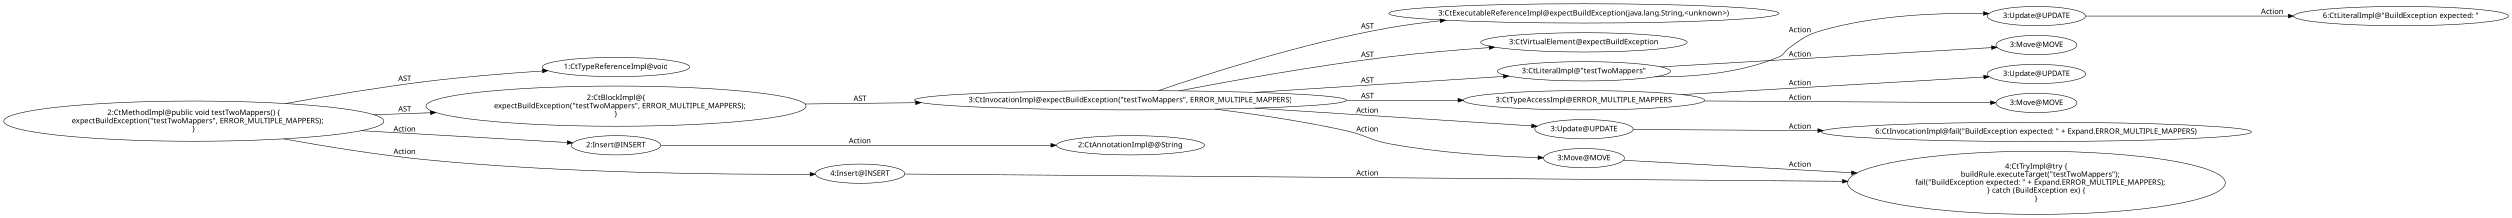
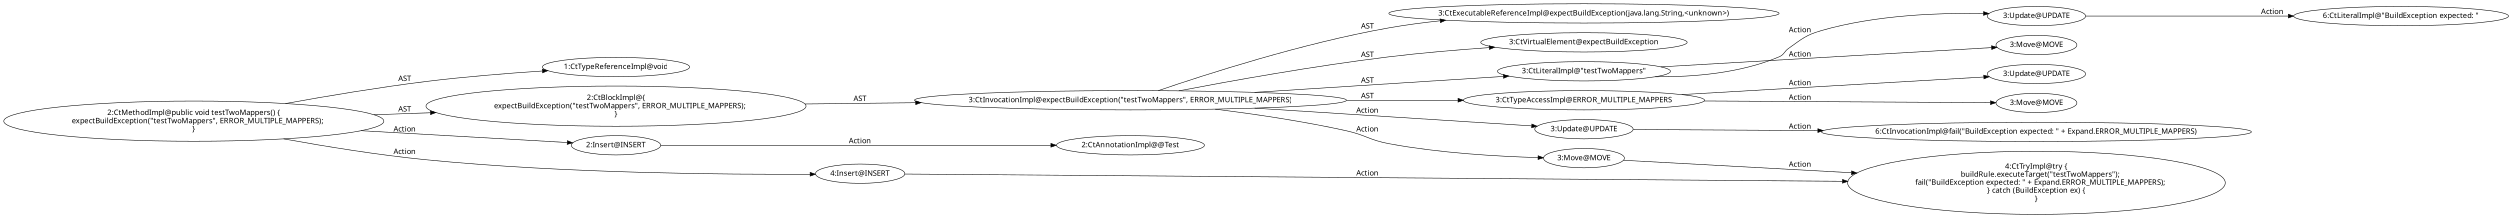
node "2:CtAnnotationImpl@@String": label "2:CtAnnotationImpl@@String" -> "2:CtAnnotationImpl@@Test"
